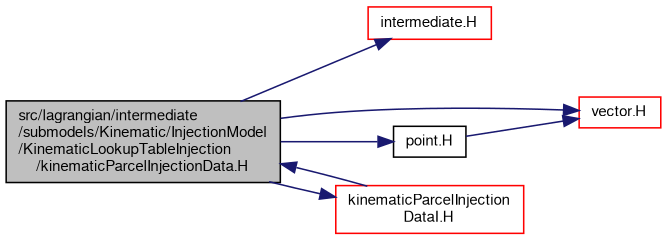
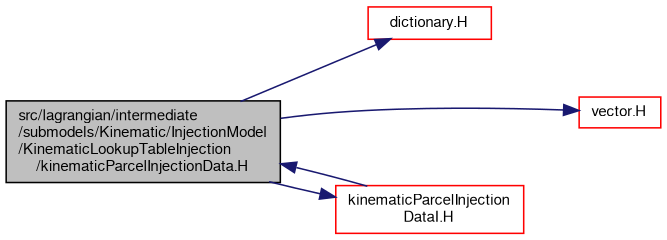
node "intermediate.H": label "intermediate.H" -> "dictionary.H"
node "point.H": removed
